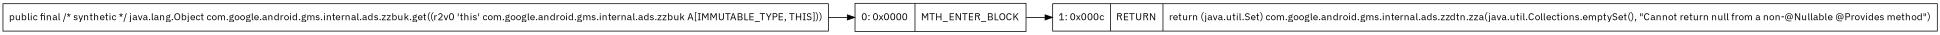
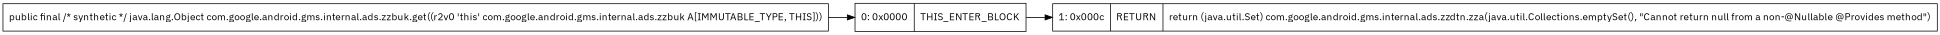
node "0: 0x0000": text "MTH_ENTER_BLOCK" -> "THIS_ENTER_BLOCK"
